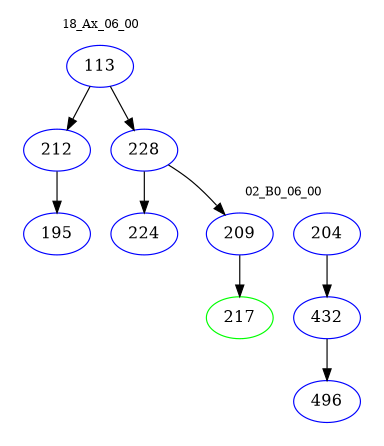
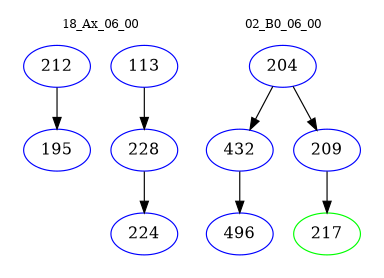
edge "113" -> "212": removed
edge "228" -> "209": now "204" -> "209"
